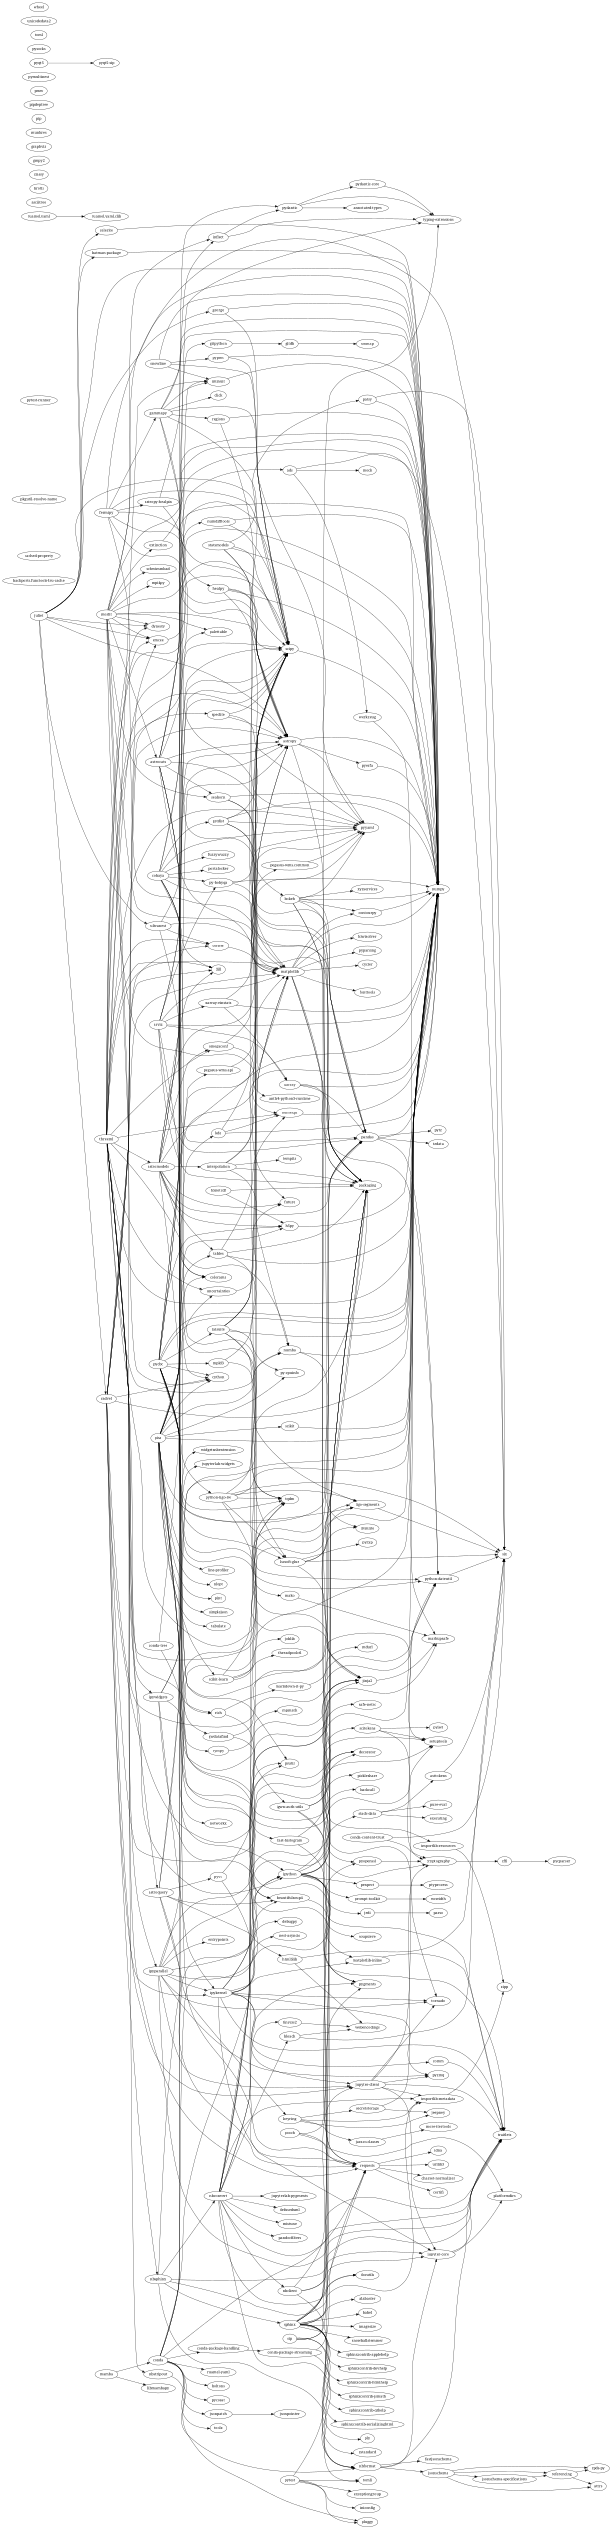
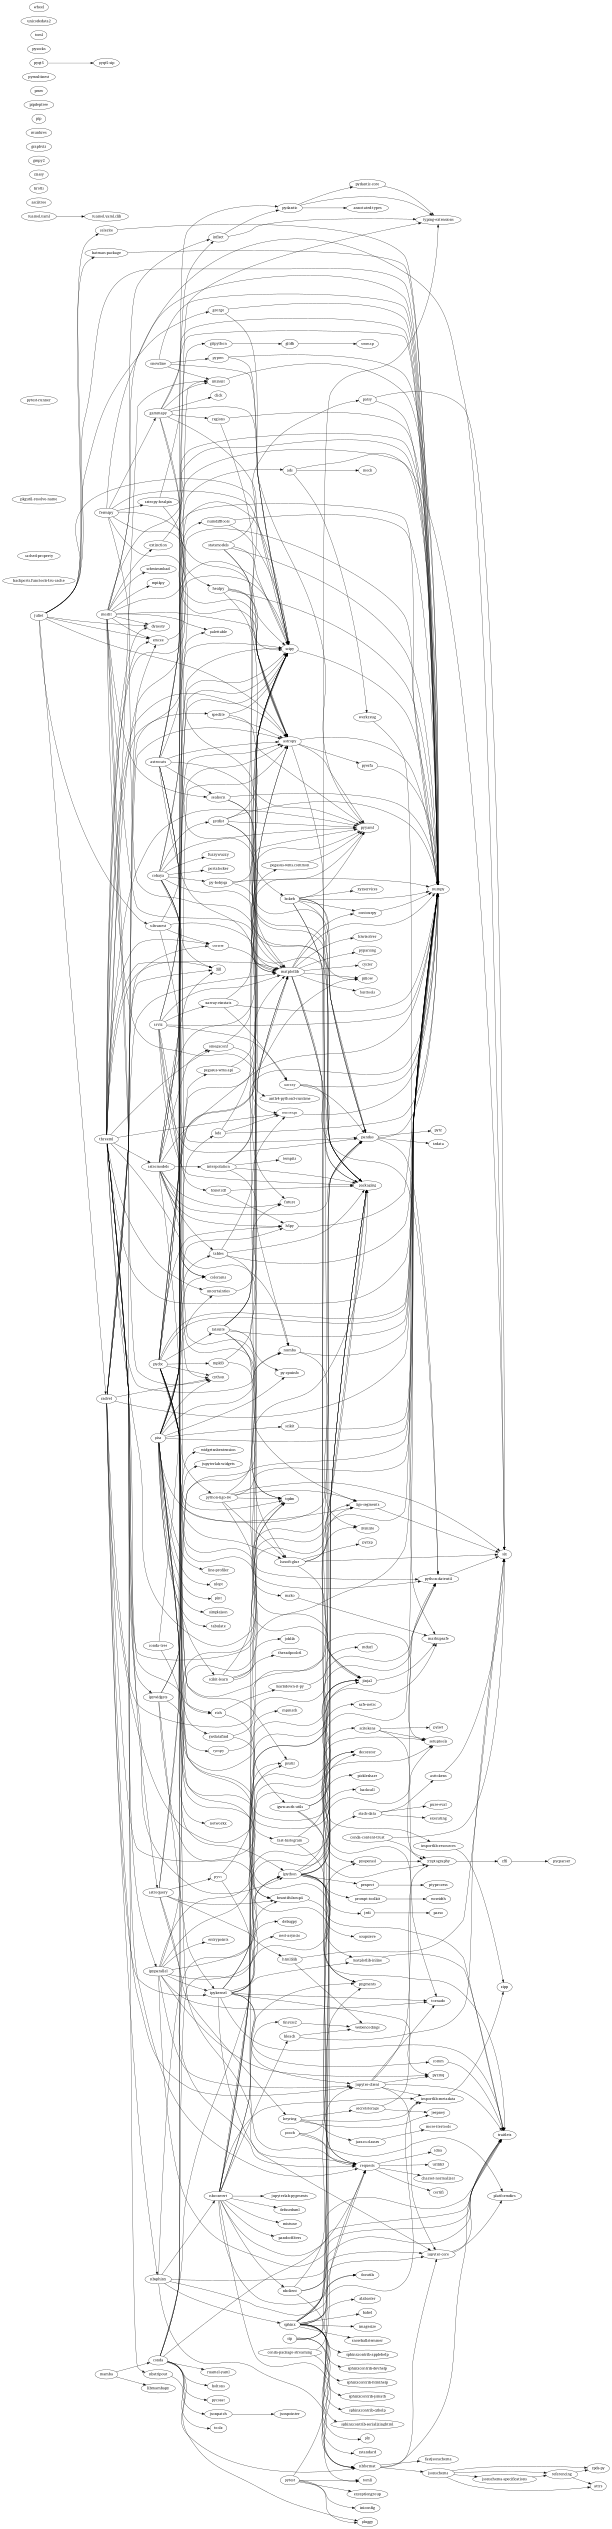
edge "mosfit" -> "astrocats": removed
edge "arviz" -> "py-bobyqa": now "arviz" -> "h5netcdf"
node "pillow": added
node "conda-package-handling": removed
